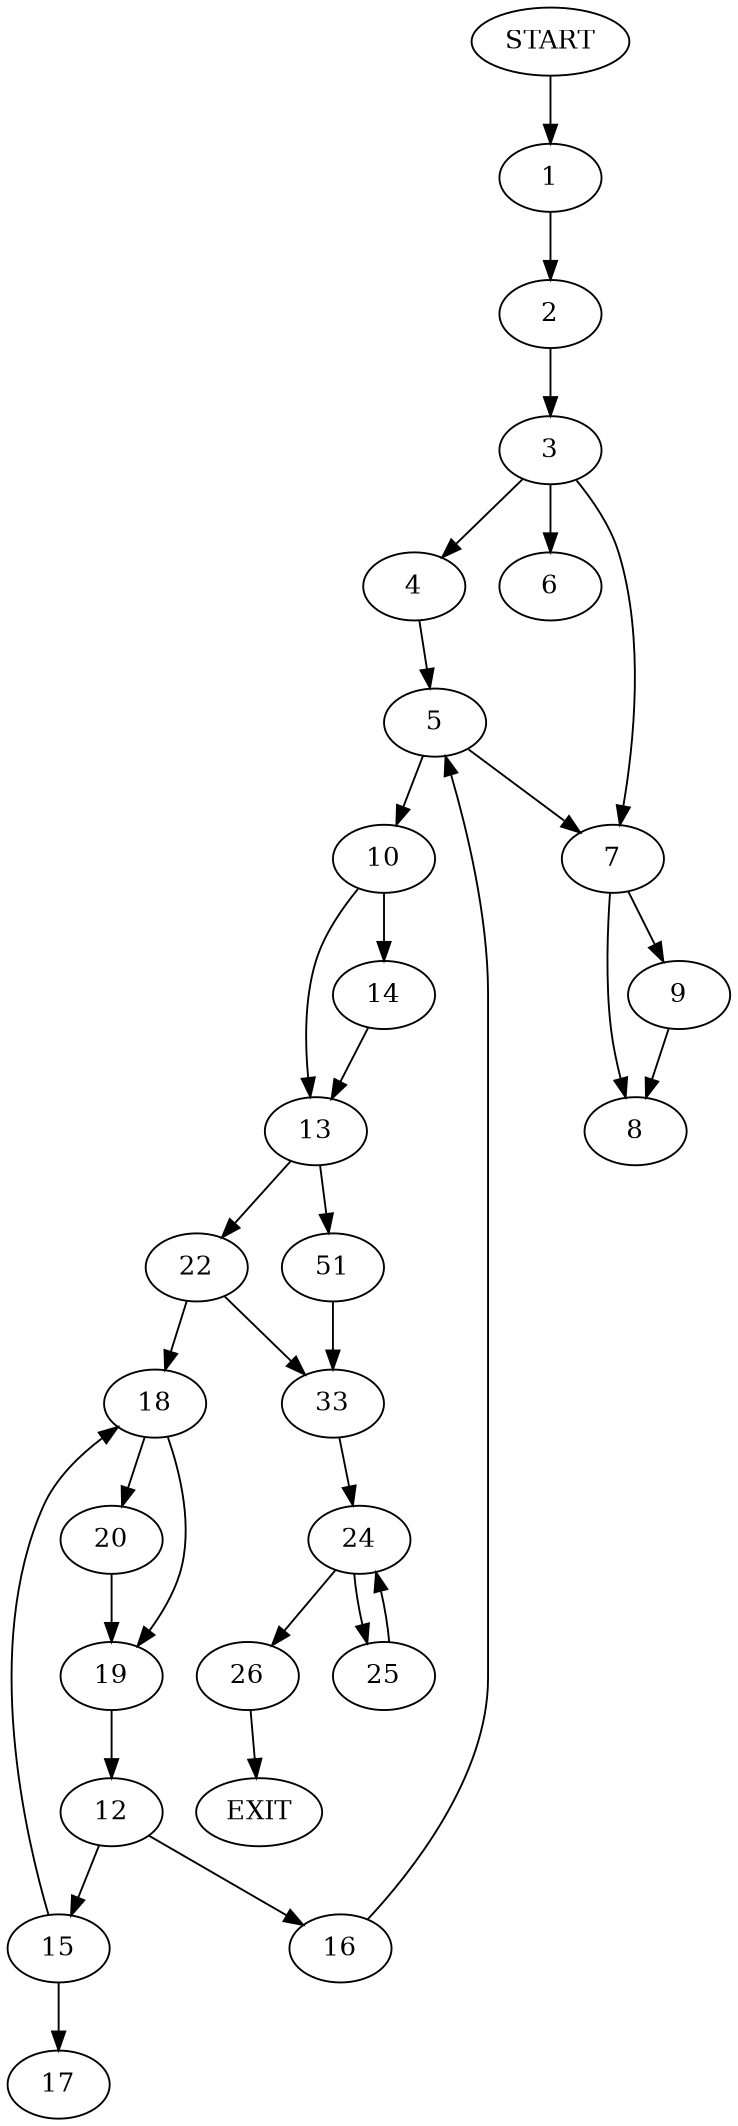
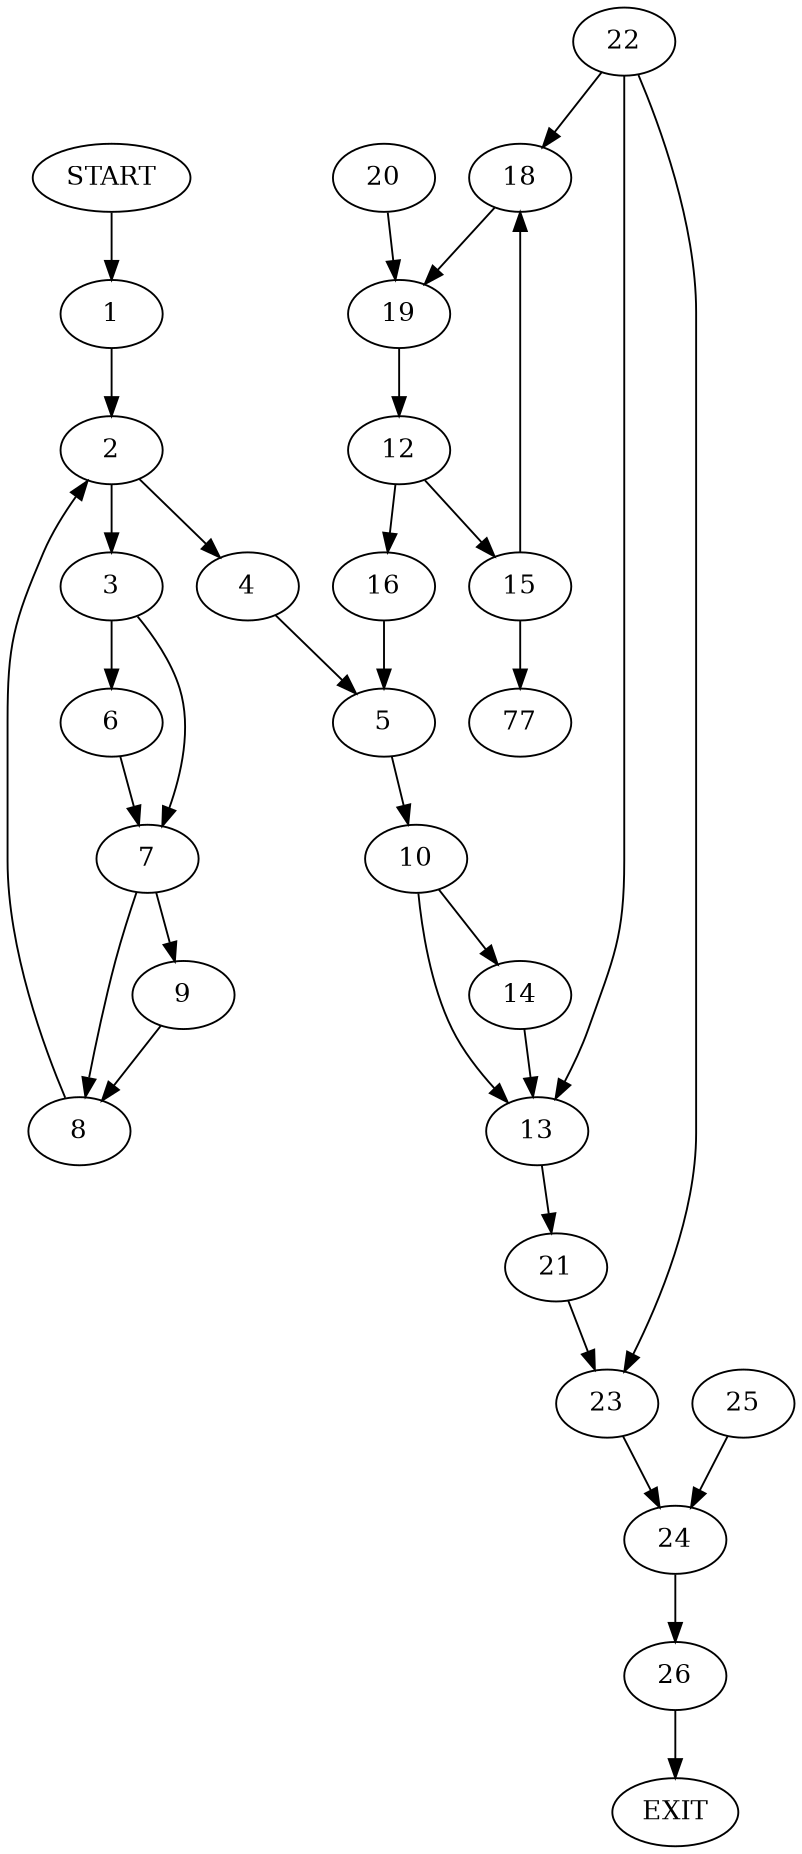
edge "3" -> "4": now "2" -> "4"
edge "5" -> "7": now "6" -> "7"
edge "8" -> "2": added
edge "13" -> "22": reversed
node "51": label "51" -> "21"
node "33": label "33" -> "23"
edge "18" -> "20": removed
edge "24" -> "25": removed
node "17": label "17" -> "77"
